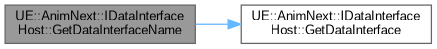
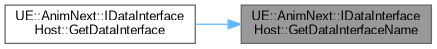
edge "UE::AnimNext::IDataInterface Host::GetDataInterfaceName" -> "UE::AnimNext::IDataInterface Host::GetDataInterface": reversed
